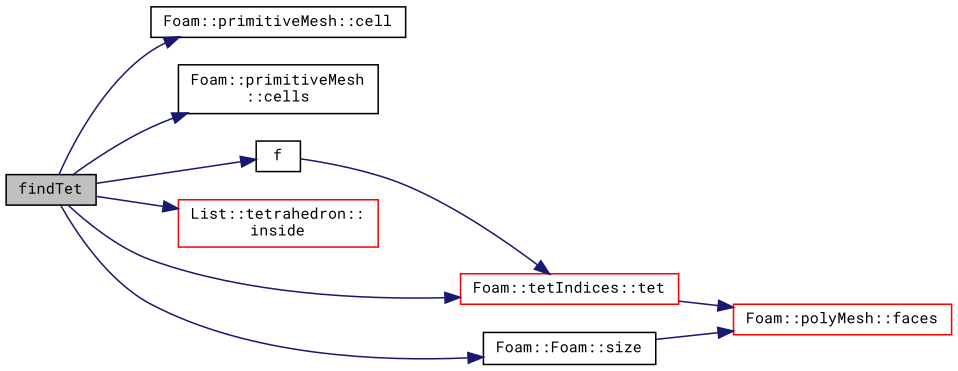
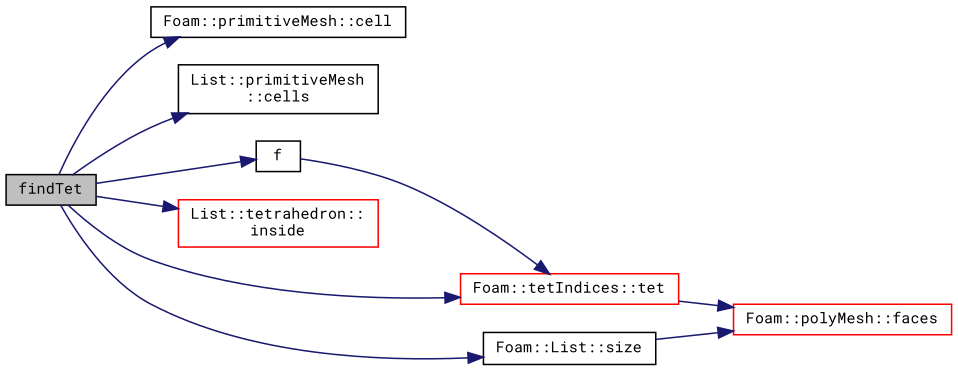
node "Foam::primitiveMesh ::cells": label "Foam::primitiveMesh ::cells" -> "List::primitiveMesh ::cells"
node "Foam::Foam::size": label "Foam::Foam::size" -> "Foam::List::size"
